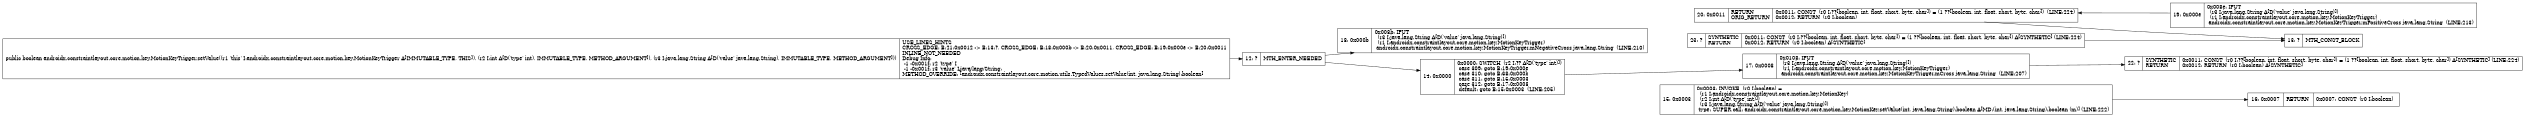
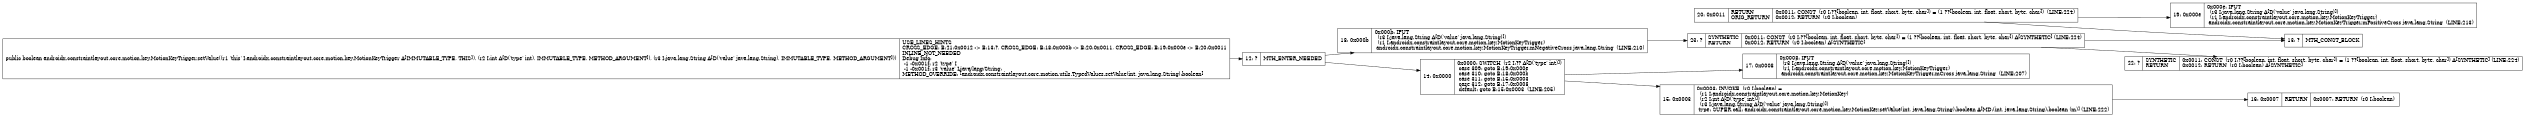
node "19: 0x000e": text "0x008e: IPUT" -> "0x000e: IPUT"
edge "19: 0x000e" -> "20: 0x0011": reversed
node "18: 0x000b": text "0x008b: IPUT" -> "0x000b: IPUT"
edge "18: 0x000b" -> "23: ?": added
node "17: 0x0008": text "0x0108: IPUT" -> "0x0008: IPUT"
edge "17: 0x0008" -> "22: ?": now "23: ?" -> "22: ?"
node "14: 0x0000": text "case 310: goto B:68:0x000b" -> "case 310: goto B:18:0x000b"
edge "14: 0x0000" -> "15: 0x0003": added
node "16: 0x0007": text "0x0007: CONST  (r0 I:boolean)" -> "0x0007: RETURN  (r0 I:boolean)"
